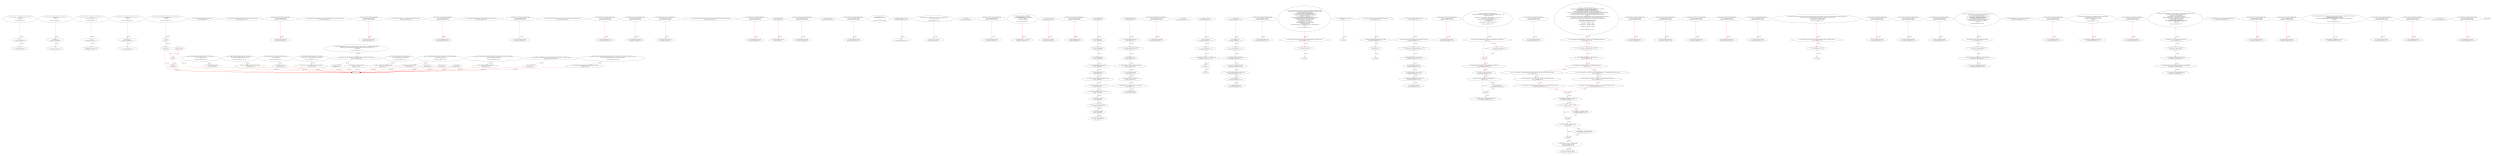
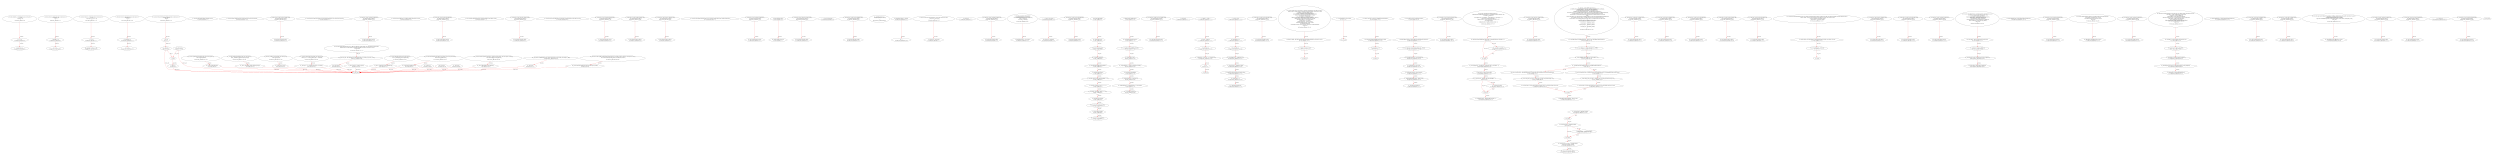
node "175_ if_miningTarget < _MINIMUM_TARGET 1234-if-176-179": removed
